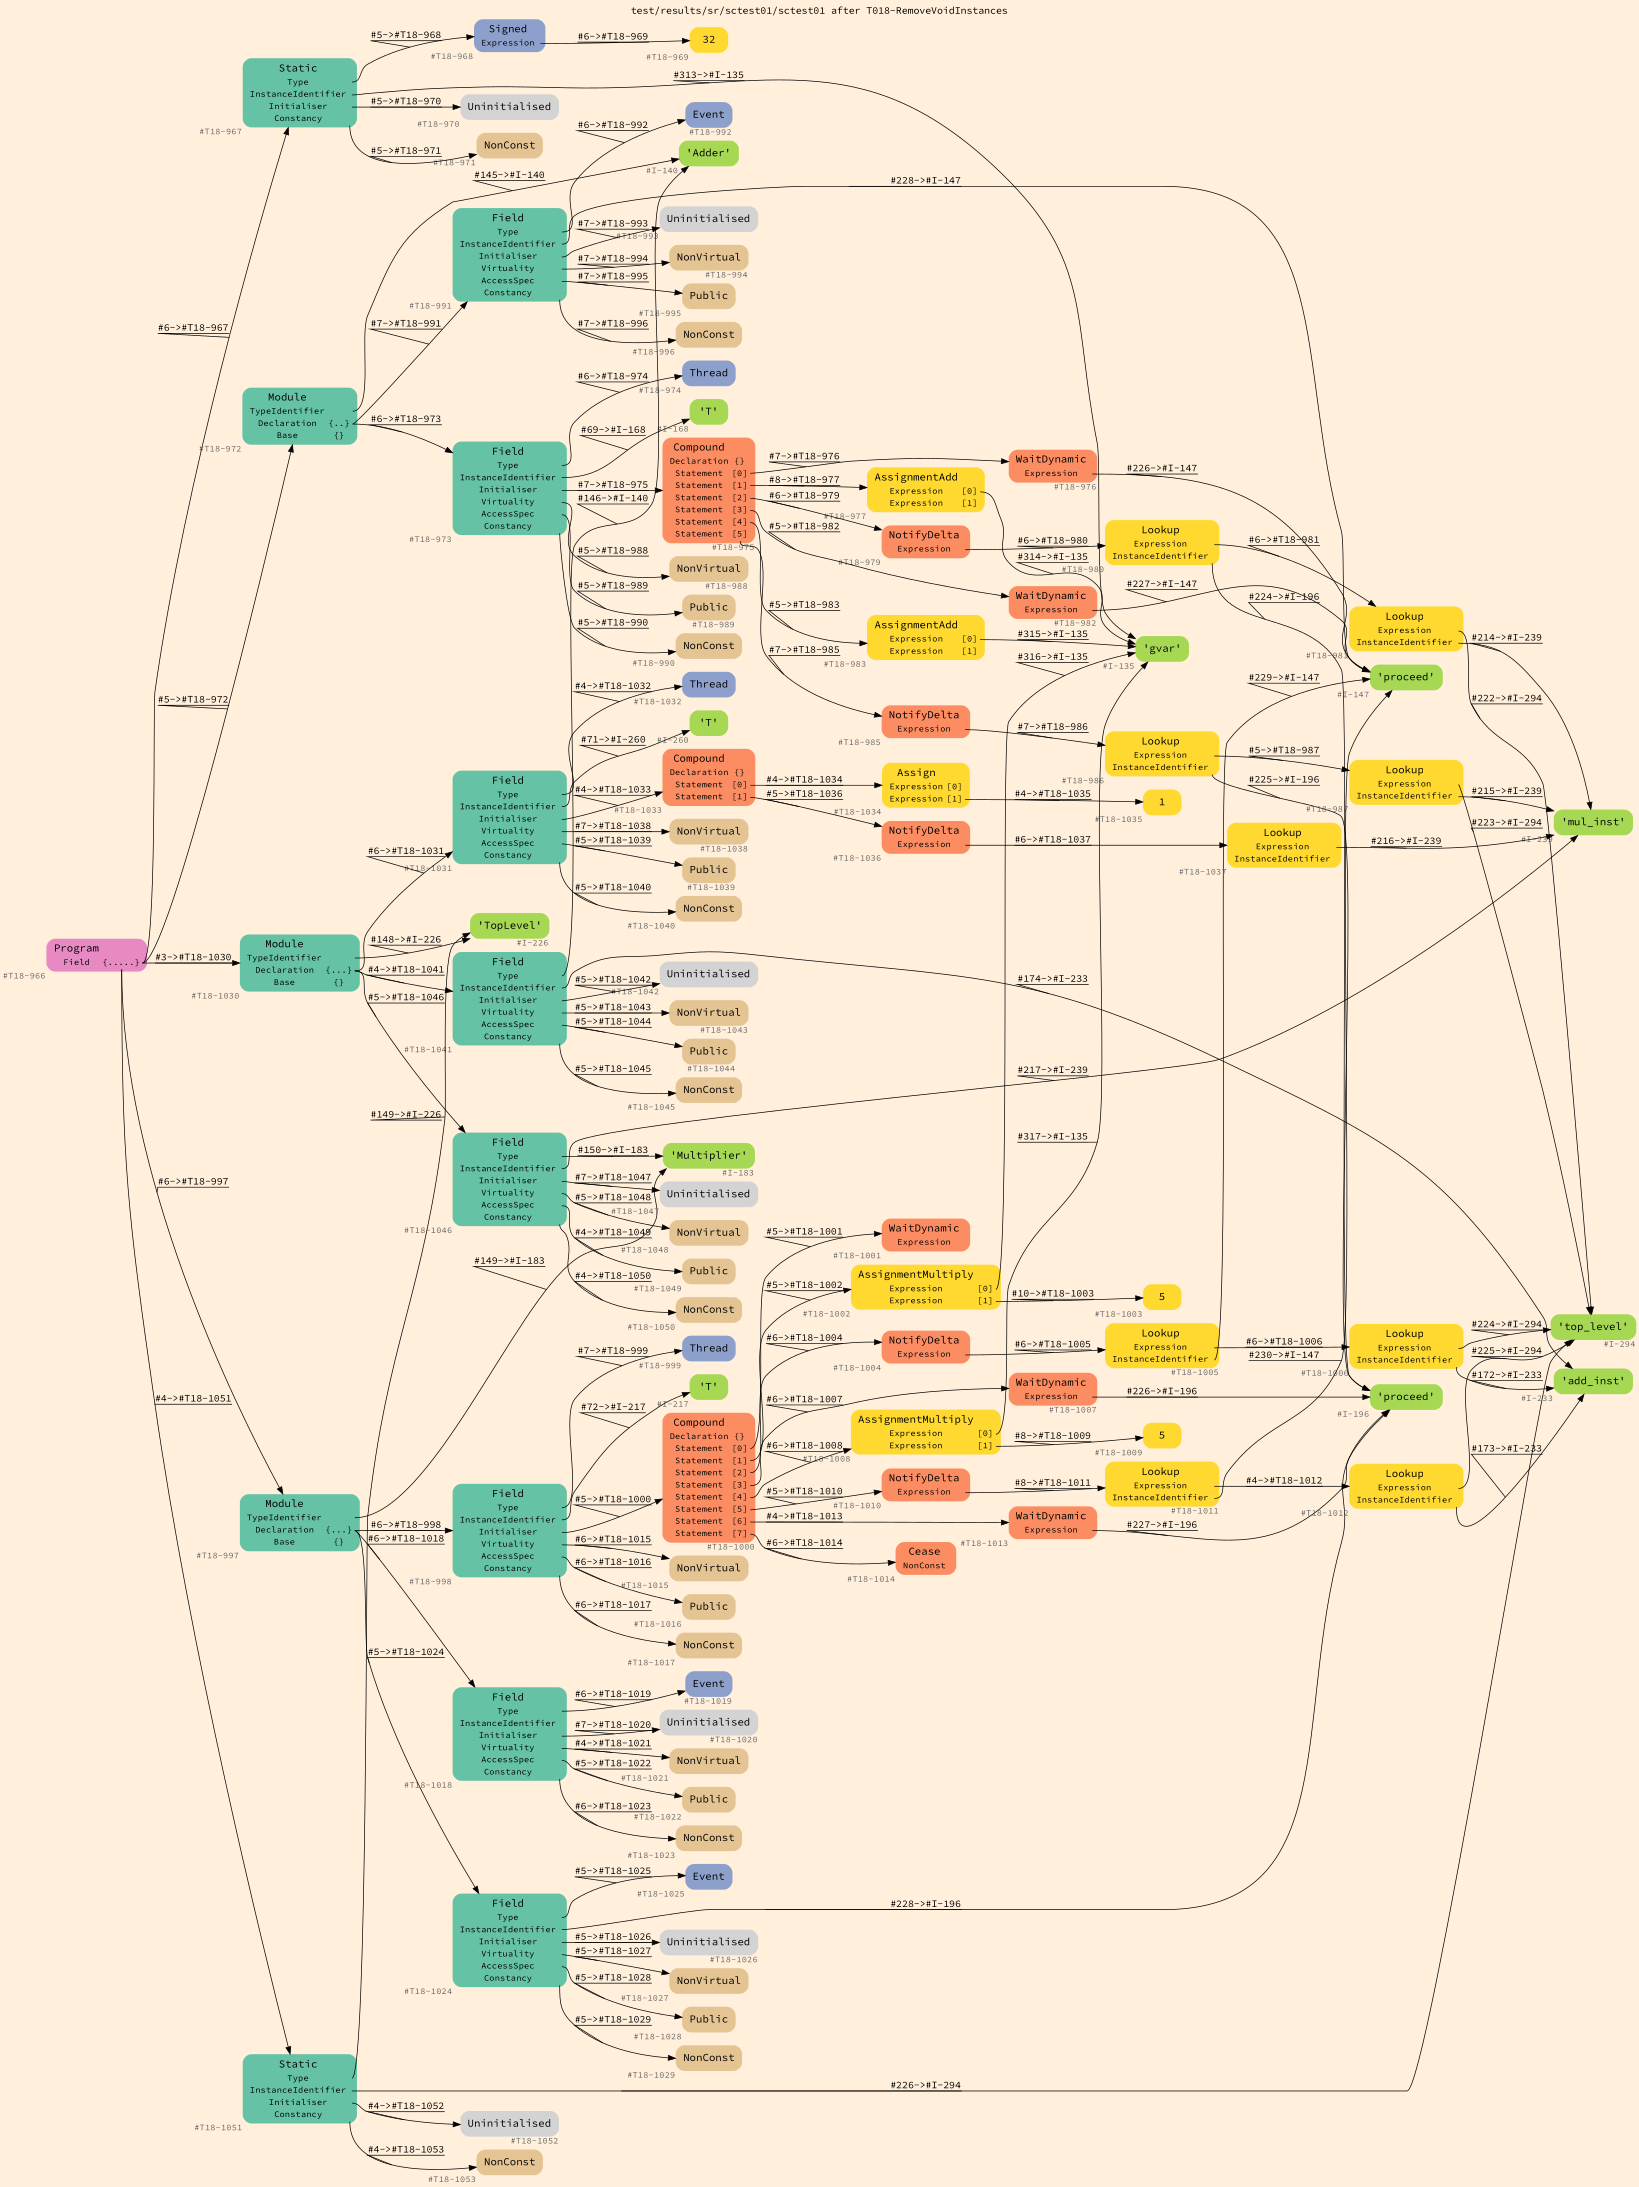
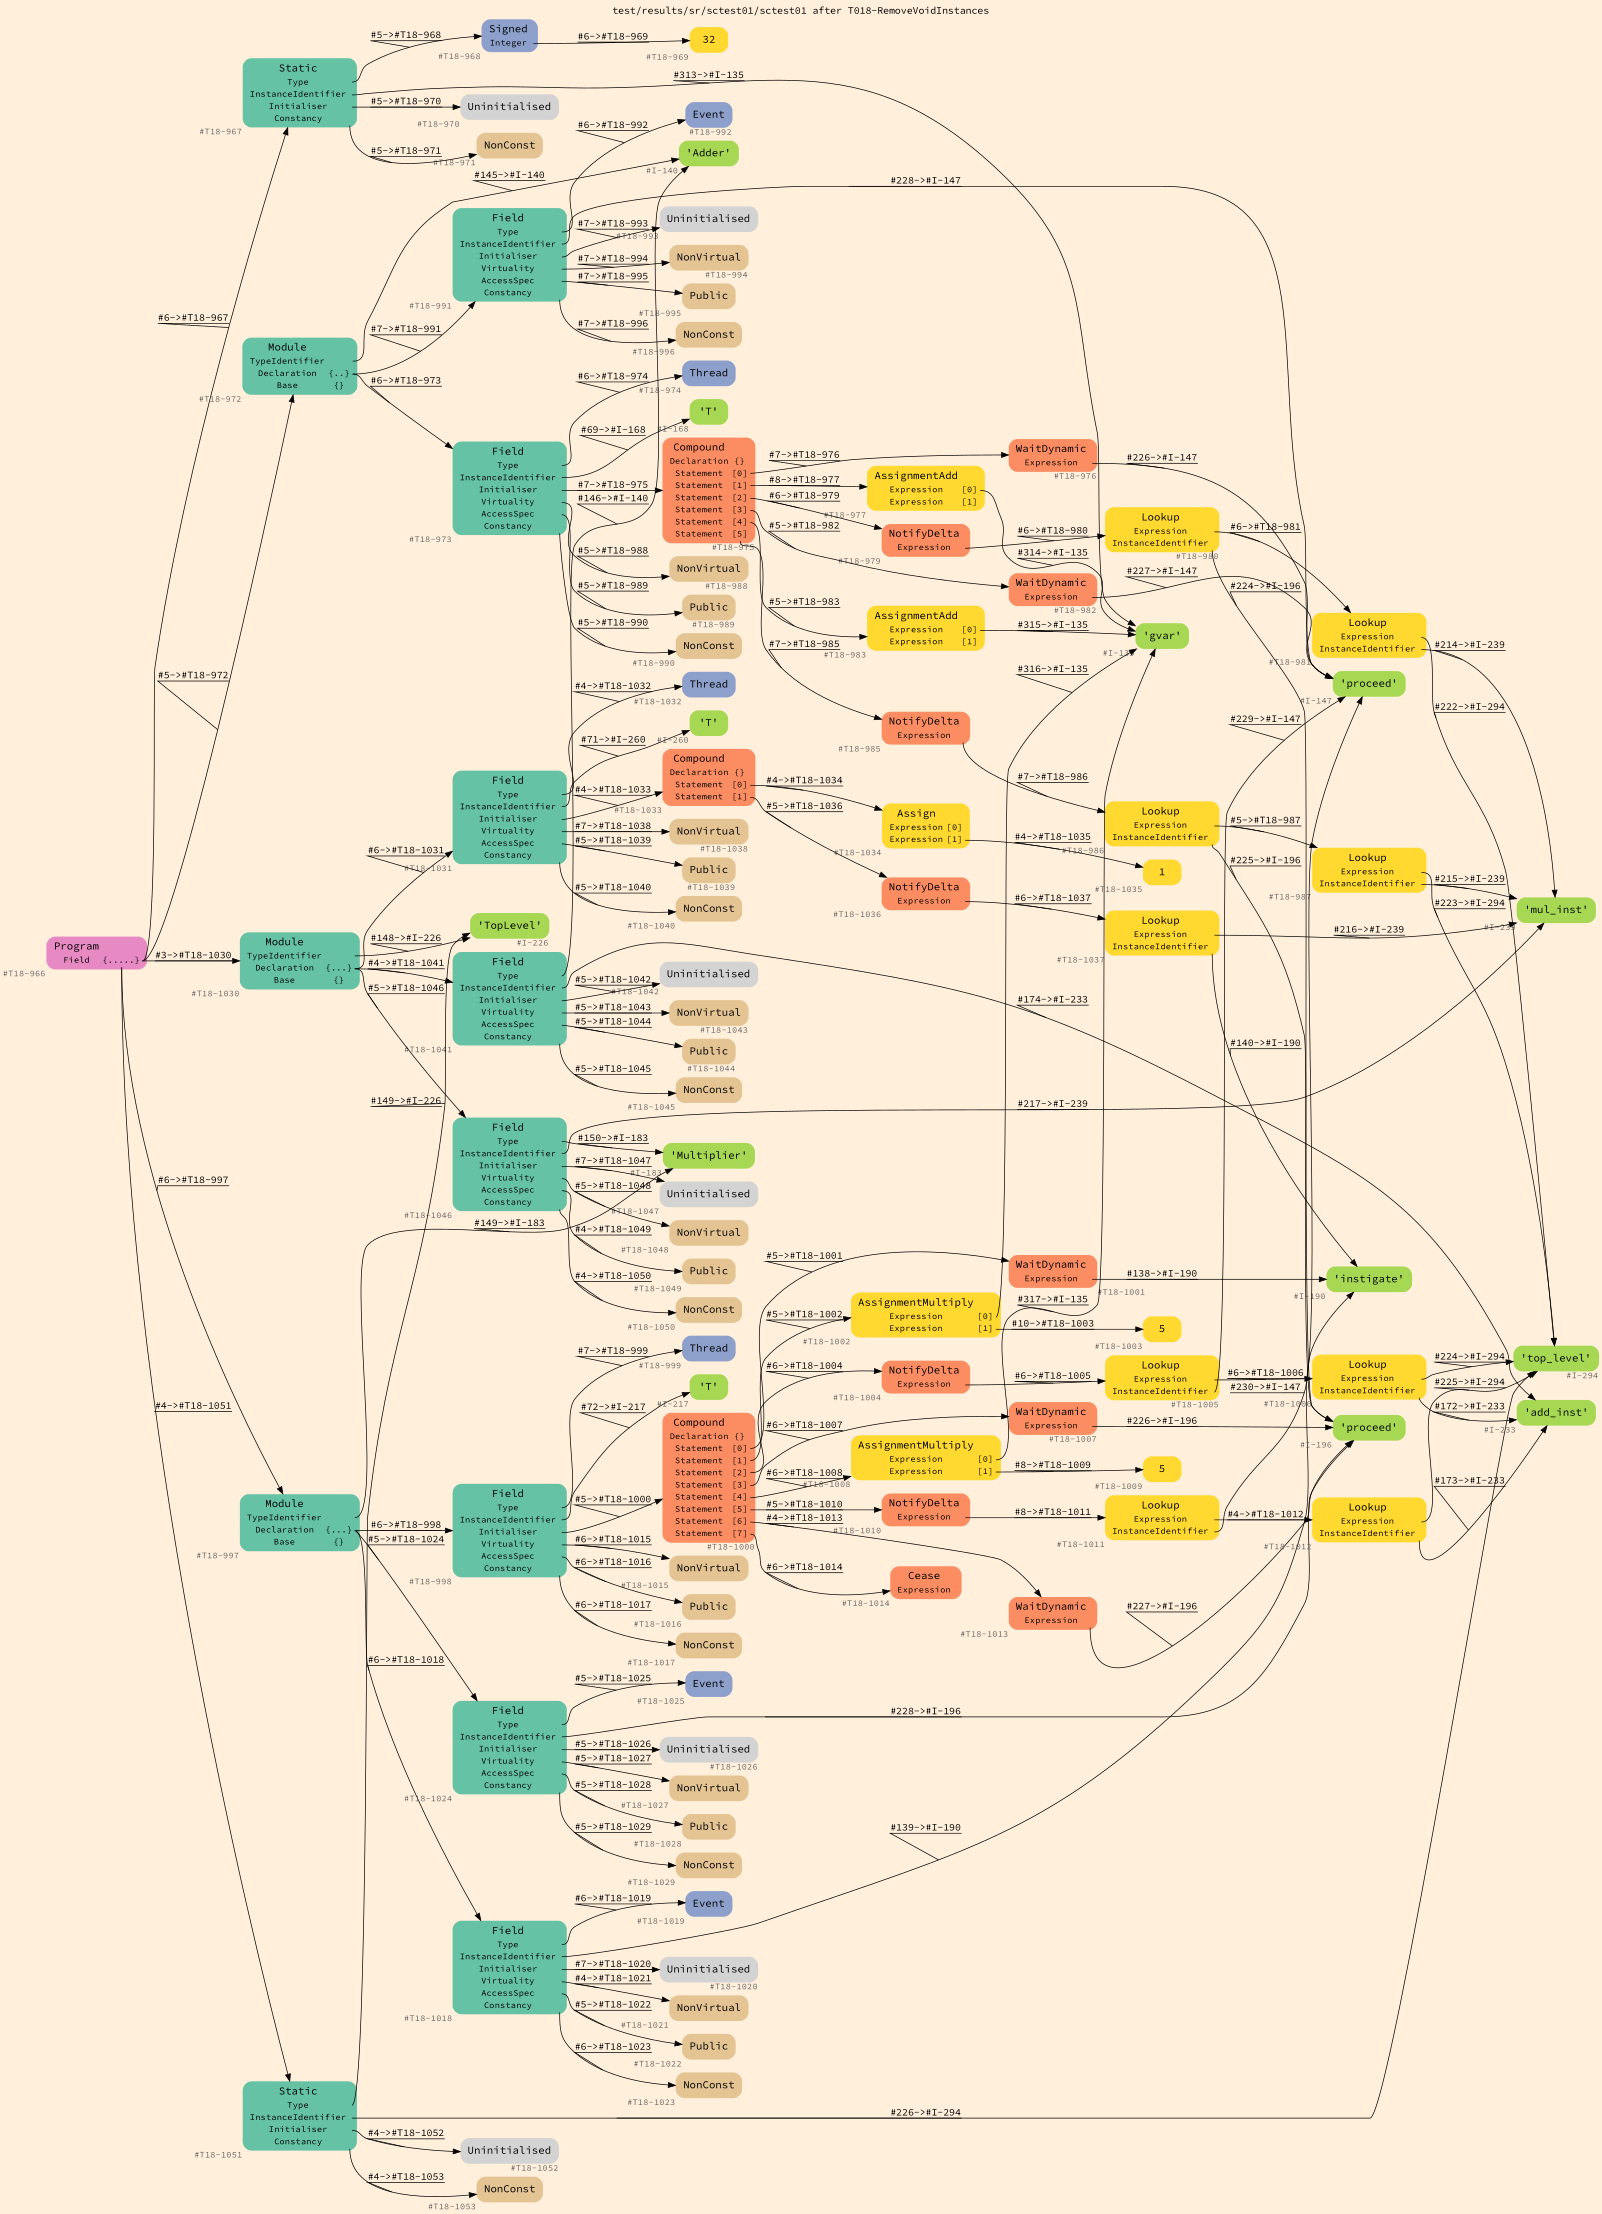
node "Signed": text "Expression" -> "Integer"
node "'instigate'": added
node "Cease": text "NonConst" -> "Expression"
